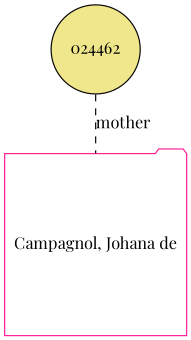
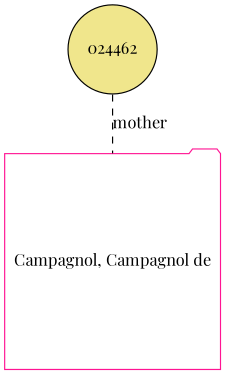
node "Campagnol, Johana de": label "Campagnol, Johana de" -> "Campagnol, Campagnol de"
